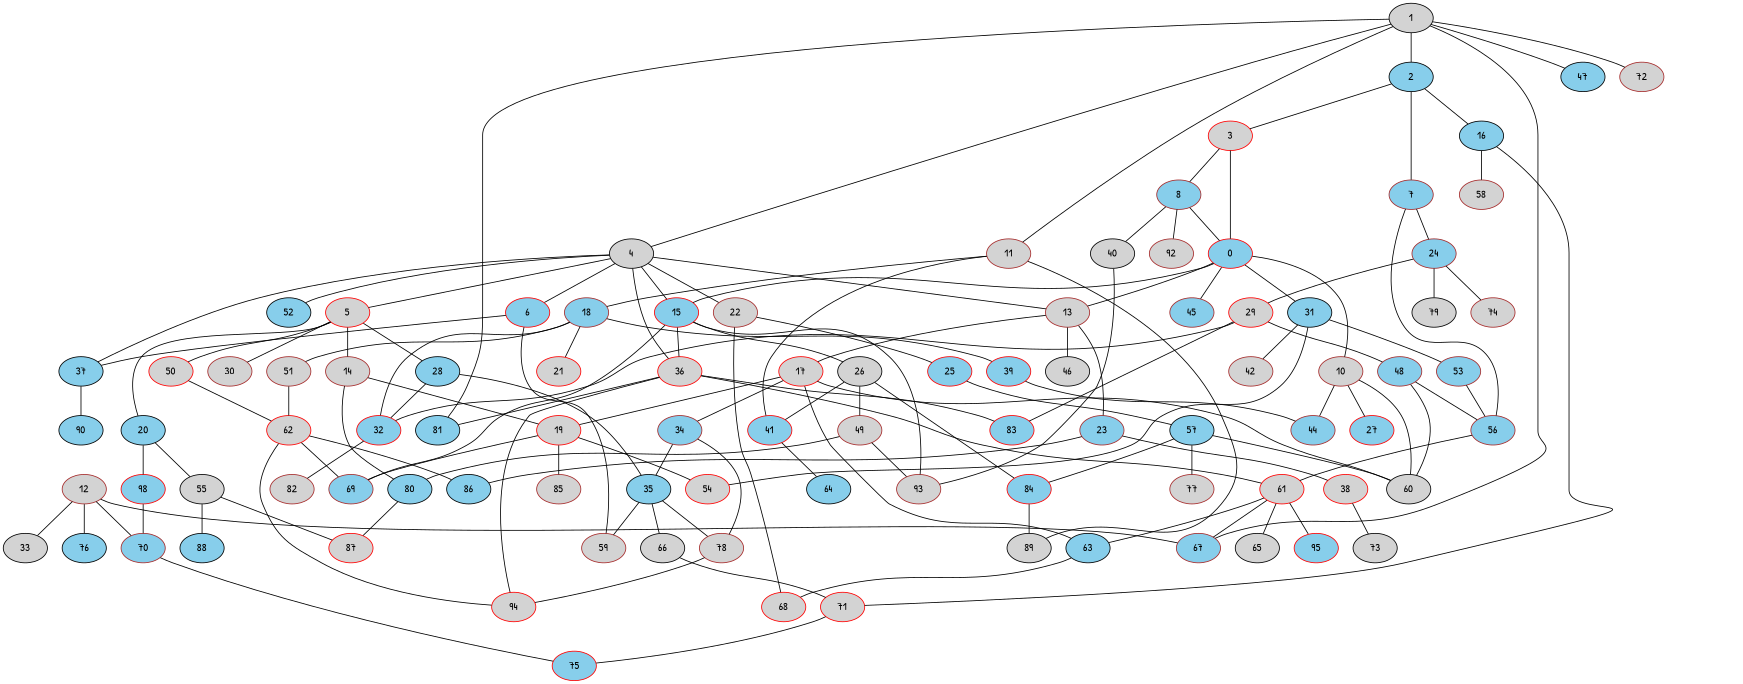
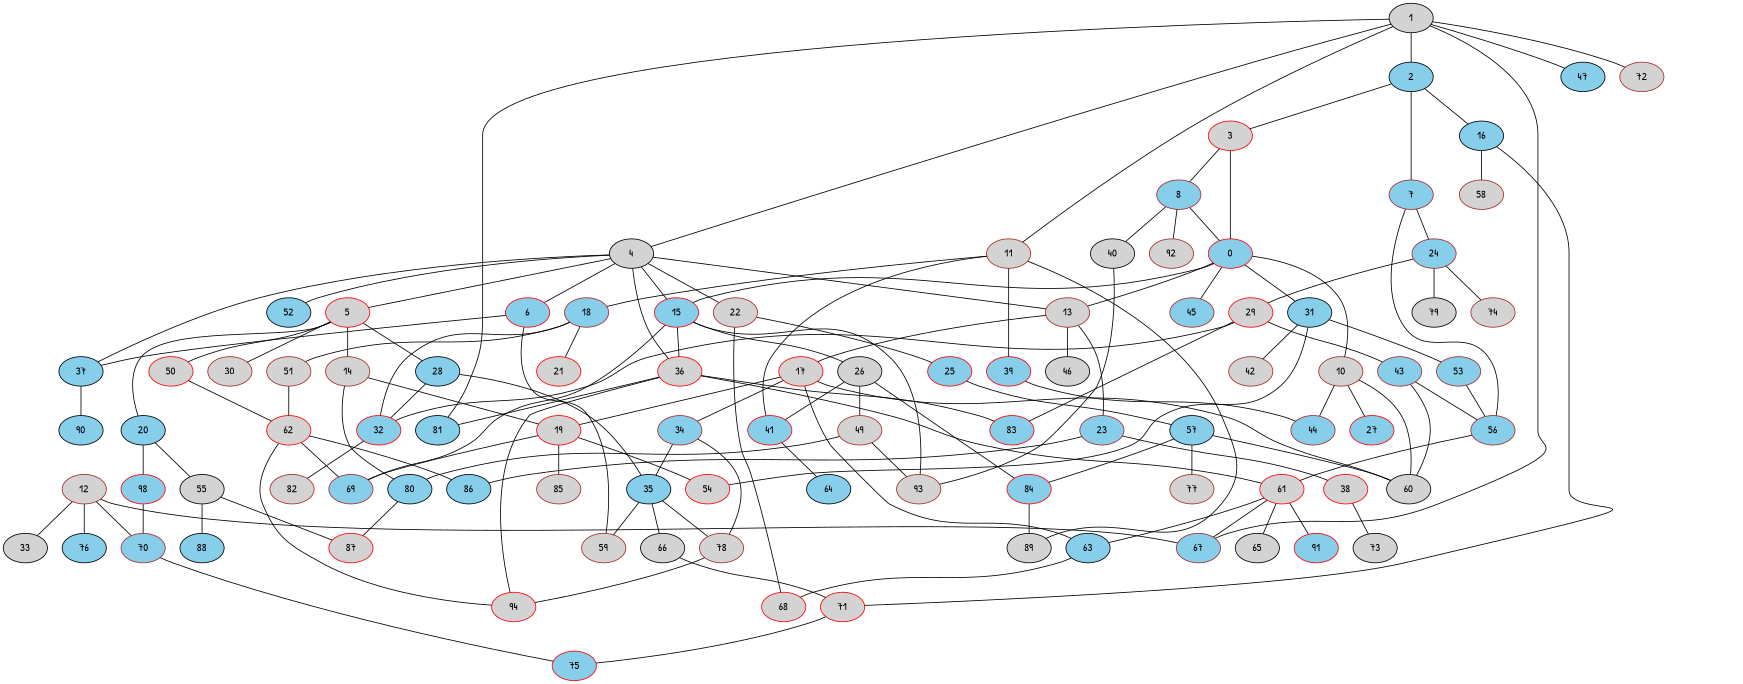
edge "18" -- "39": now "11" -- "39"
node "48": label "48" -> "43"
node "95": label "95" -> "91"
